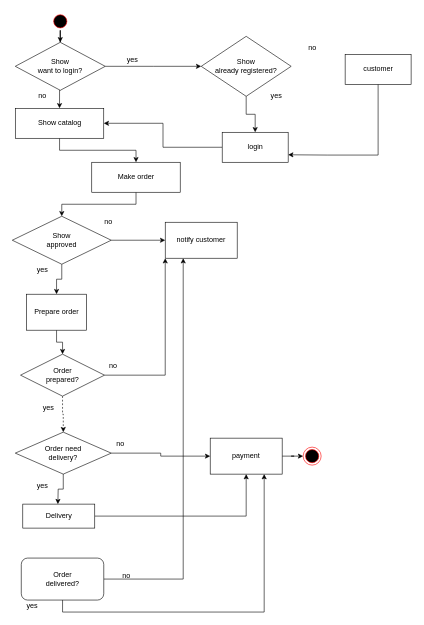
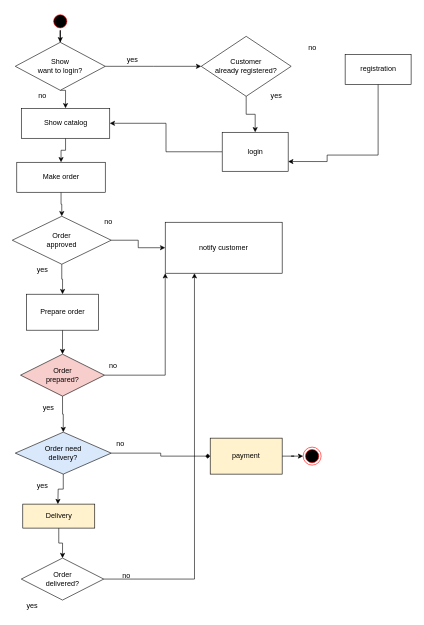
node "Show already registered?": label "Show already registered?" -> "Customer already registered?"
node "customer": label "customer" -> "registration"
node "Show catalog": moved (60, 123) -> (66, 123)
node "login": size 66x30 -> 66x39
node "Make order": moved (136, 177) -> (61, 177)
node "Show approved": label "Show approved" -> "Order approved"
node "notify customer": size 72x36 -> 117x51
node "Prepare order": size 60x36 -> 72x36
node "Order prepared?": fillcolor #ffffff -> #f8cecc
edge "Order prepared?" -> "Order need delivery?": style dashed -> solid
node "Order need delivery?": fillcolor #ffffff -> #dae8fc
edge "Order need delivery?" -> "payment": arrowhead classic -> diamond
node "payment": fillcolor #ffffff -> #fff2cc
node "Delivery": fillcolor #ffffff -> #fff2cc
edge "Delivery" -> "payment": now "Delivery" -> "Order delivered?"
node "Order delivered?": shape rounded rectangle -> diamond
edge "Order delivered?" -> "payment": removed
